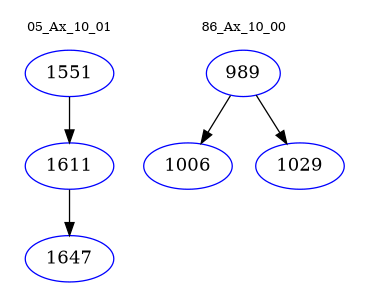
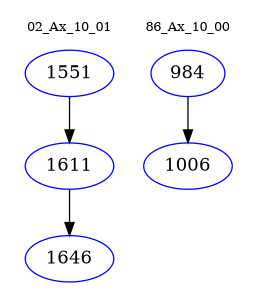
cluster "05_Ax_10_01": label "05_Ax_10_01" -> "02_Ax_10_01"
node "989": label "989" -> "984"
node "1029": removed
node "1647": label "1647" -> "1646"
